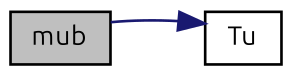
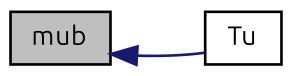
edge "mub" -> "Tu": reversed
